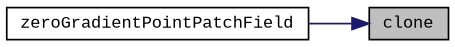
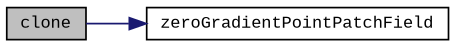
edge "zeroGradientPointPatchField" -> "clone": reversed
